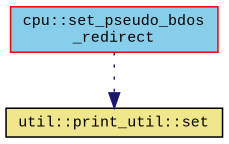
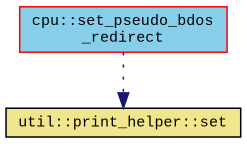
node "util::print_util::set": label "util::print_util::set" -> "util::print_helper::set"
